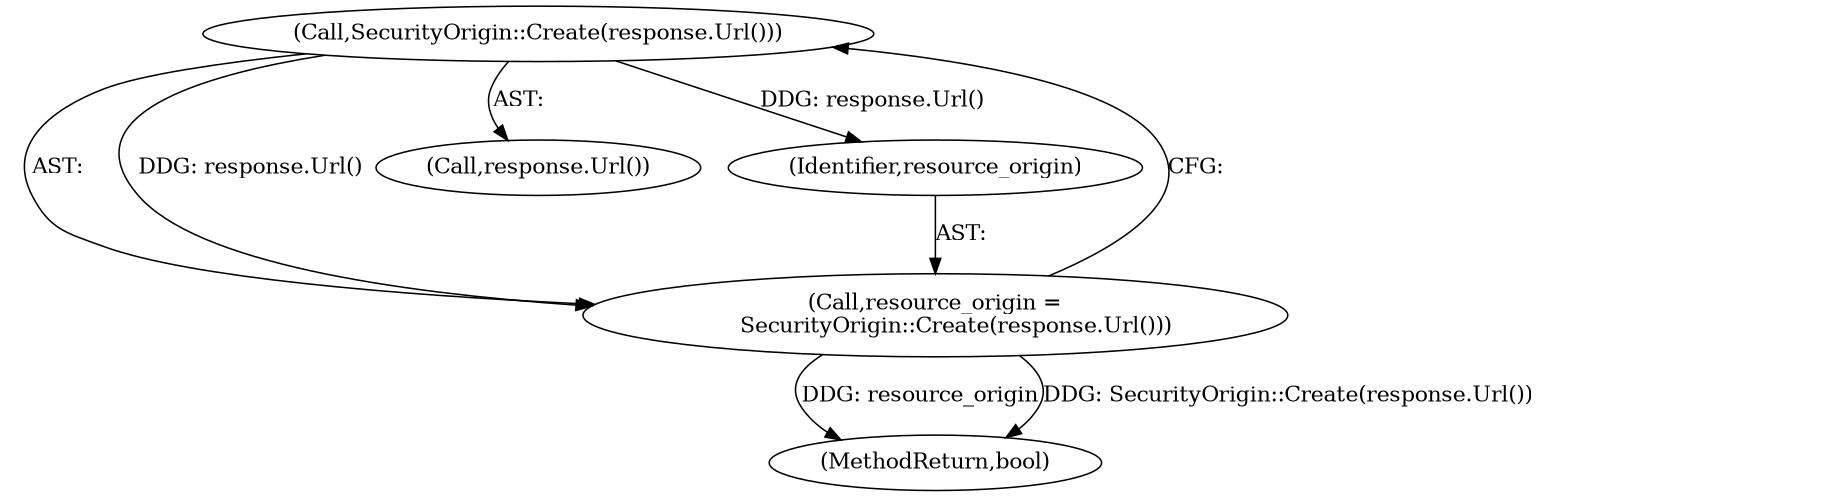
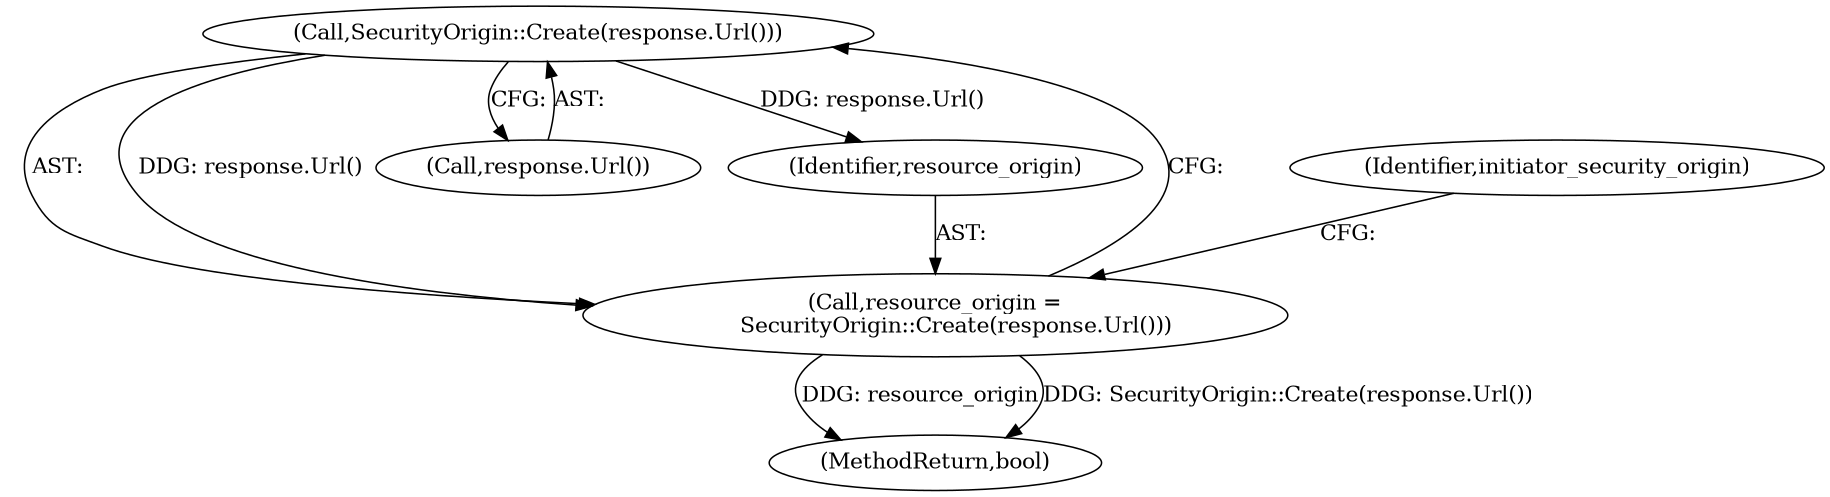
edge "(Call,SecurityOrigin::Create(response.Url()))" -> "(Call,response.Url())": label "AST: " -> "CFG: "
edge "(Call,response.Url())" -> "(Call,SecurityOrigin::Create(response.Url()))": added, label "AST:"
node "(Identifier,initiator_security_origin)": added
